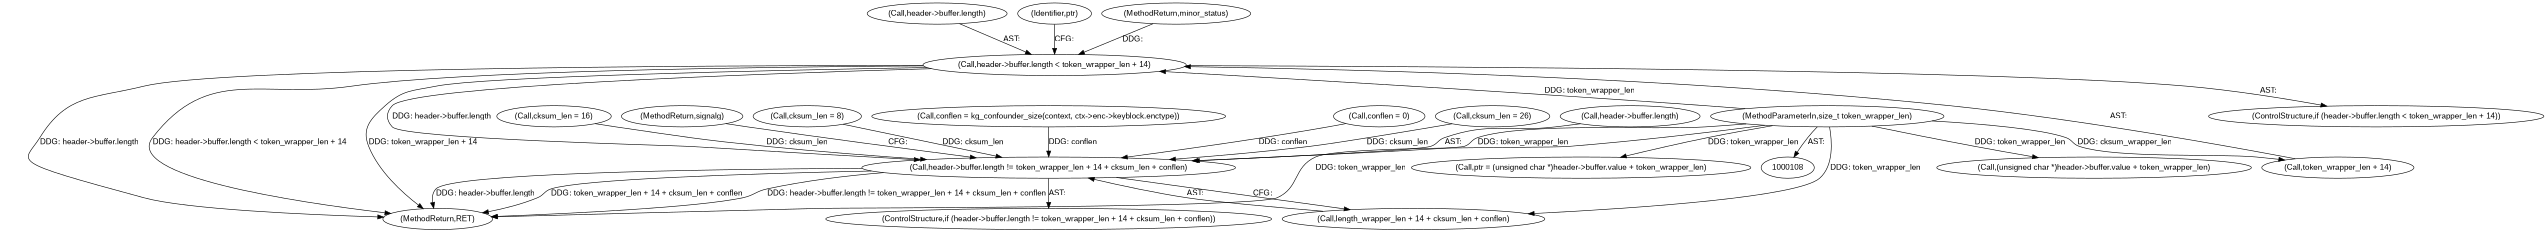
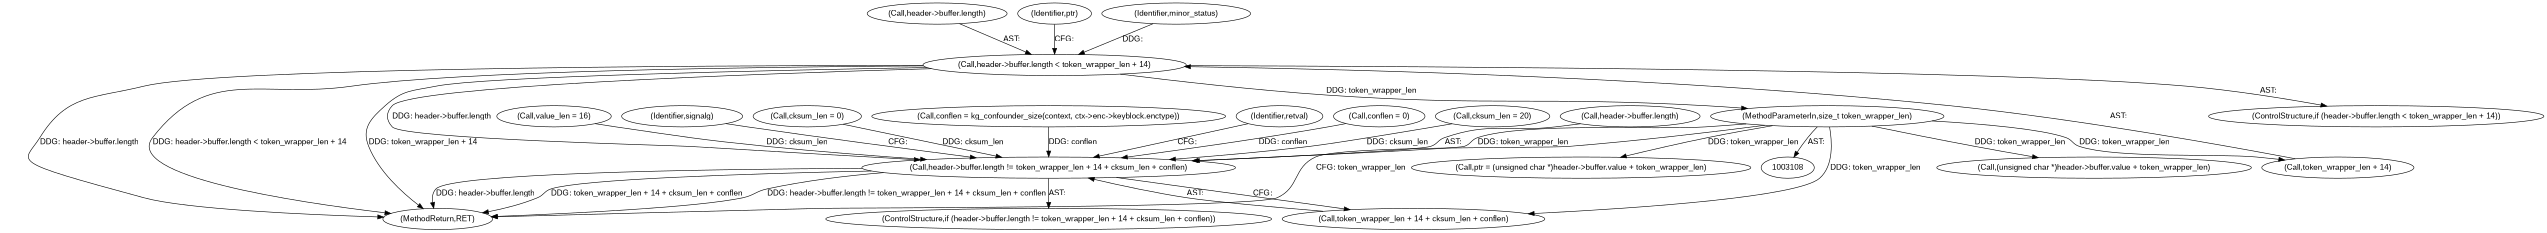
node "(MethodReturn,minor_status)": label "(MethodReturn,minor_status)" -> "(Identifier,minor_status)"
edge "(MethodParameterIn,size_t token_wrapper_len)" -> "(Call,header->buffer.length < token_wrapper_len + 14)": reversed
node "(Call,cksum_len = 16)": label "(Call,cksum_len = 16)" -> "(Call,value_len = 16)"
node "(MethodReturn,signalg)": label "(MethodReturn,signalg)" -> "(Identifier,signalg)"
node "(Call,cksum_len = 8)": label "(Call,cksum_len = 8)" -> "(Call,cksum_len = 0)"
node "(Identifier,retval)": added
node "(Call,cksum_len = 26)": label "(Call,cksum_len = 26)" -> "(Call,cksum_len = 20)"
edge "(MethodParameterIn,size_t token_wrapper_len)" -> "(Call,token_wrapper_len + 14)": label "DDG: cksum_wrapper_len" -> "DDG: token_wrapper_len"
edge "(MethodParameterIn,size_t token_wrapper_len)" -> "(MethodReturn,RET)": label "DDG: token_wrapper_len" -> "CFG: token_wrapper_len"
node "1000108": label "1000108" -> "1003108"
node "(Call,length_wrapper_len + 14 + cksum_len + conflen)": label "(Call,length_wrapper_len + 14 + cksum_len + conflen)" -> "(Call,token_wrapper_len + 14 + cksum_len + conflen)"
